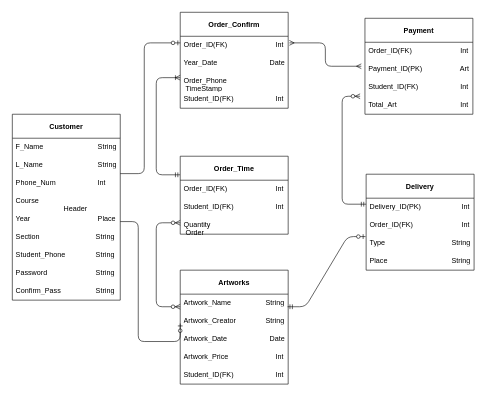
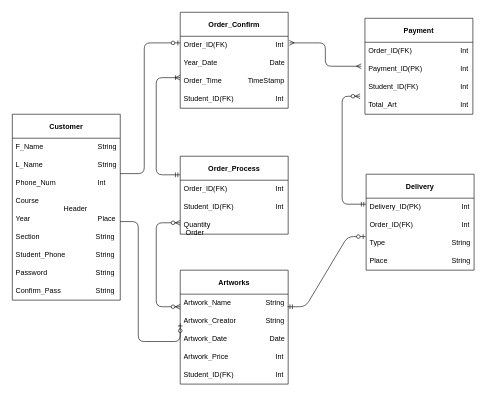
node "Payment_ID(PK) Art": label "Payment_ID(PK) Art" -> "Payment_ID(PK) Int"
node "Order_Phone TimeStamp": label "Order_Phone TimeStamp" -> "Order_Time TimeStamp"
node "Order_Time": label "Order_Time" -> "Order_Process"
